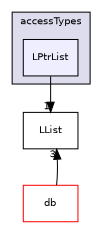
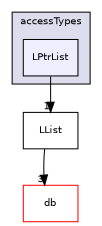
edge "db" -> "LList": reversed
